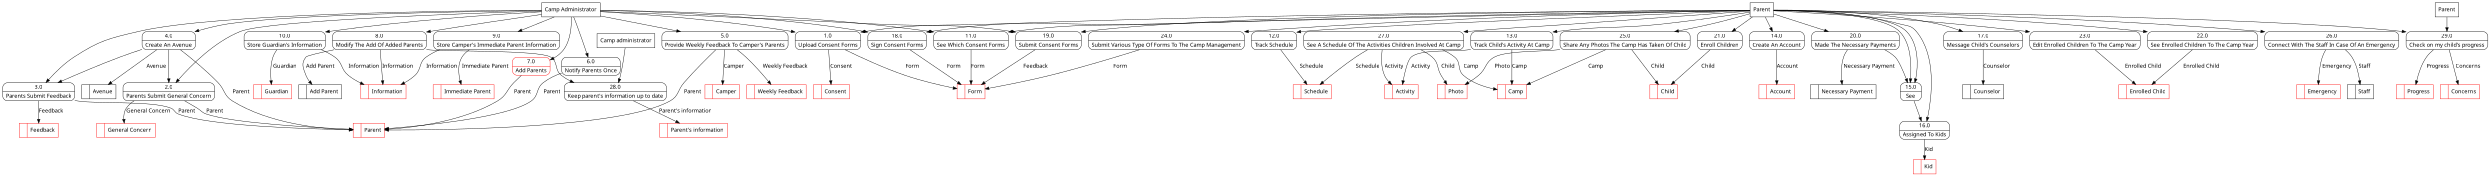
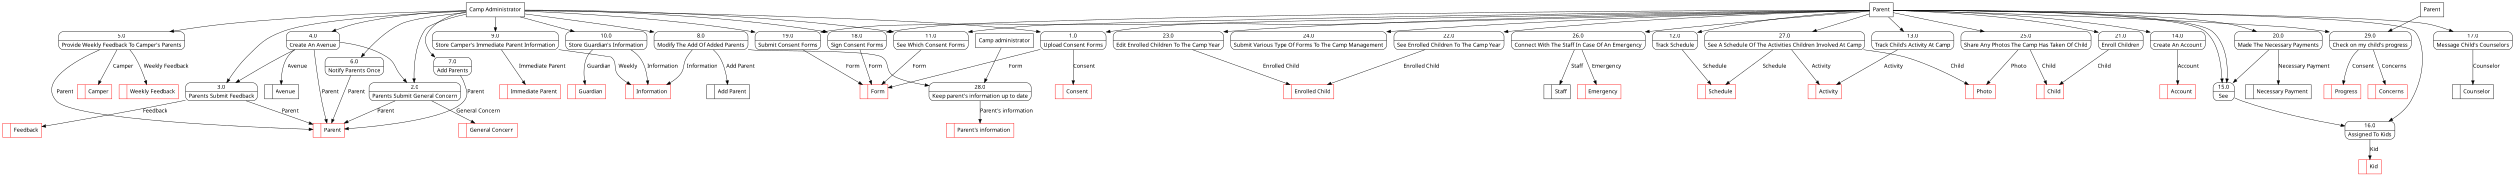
edge "9.0" -> "Information": label "Information" -> "Weekly"
node "7.0": color red -> black
edge "19.0" -> "Form": label "Feedback" -> "Form"
edge "29.0" -> "Progress": label "Progress" -> "Consent"
edge "24.0" -> "Form": removed, label "Form"
node "Camp": removed
